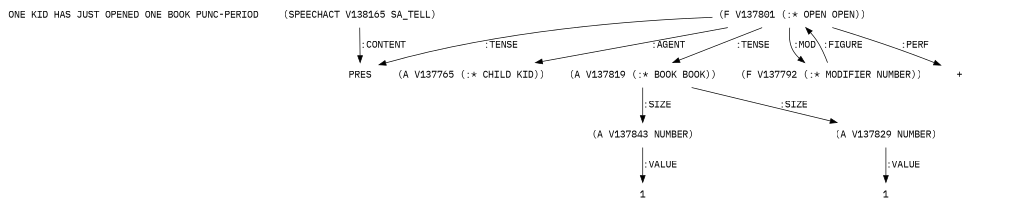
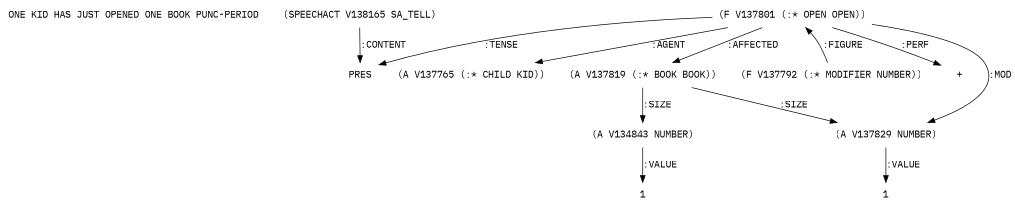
edge "(F V137801 (:* OPEN OPEN))" -> "(F V137792 (:* MODIFIER NUMBER))": now "(F V137801 (:* OPEN OPEN))" -> "(A V137829 NUMBER)"
edge "(F V137801 (:* OPEN OPEN))" -> "(A V137819 (:* BOOK BOOK))": label ":TENSE" -> ":AFFECTED"
node "(A V137843 NUMBER)": label "(A V137843 NUMBER)" -> "(A V134843 NUMBER)"
